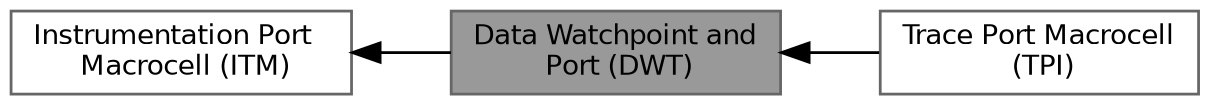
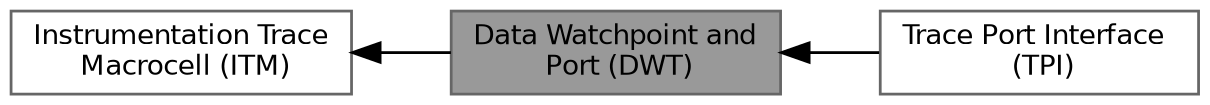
node "Instrumentation Port Macrocell (ITM)": label "Instrumentation Port Macrocell (ITM)" -> "Instrumentation Trace Macrocell (ITM)"
node "Trace Port Macrocell (TPI)": label "Trace Port Macrocell (TPI)" -> "Trace Port Interface (TPI)"
